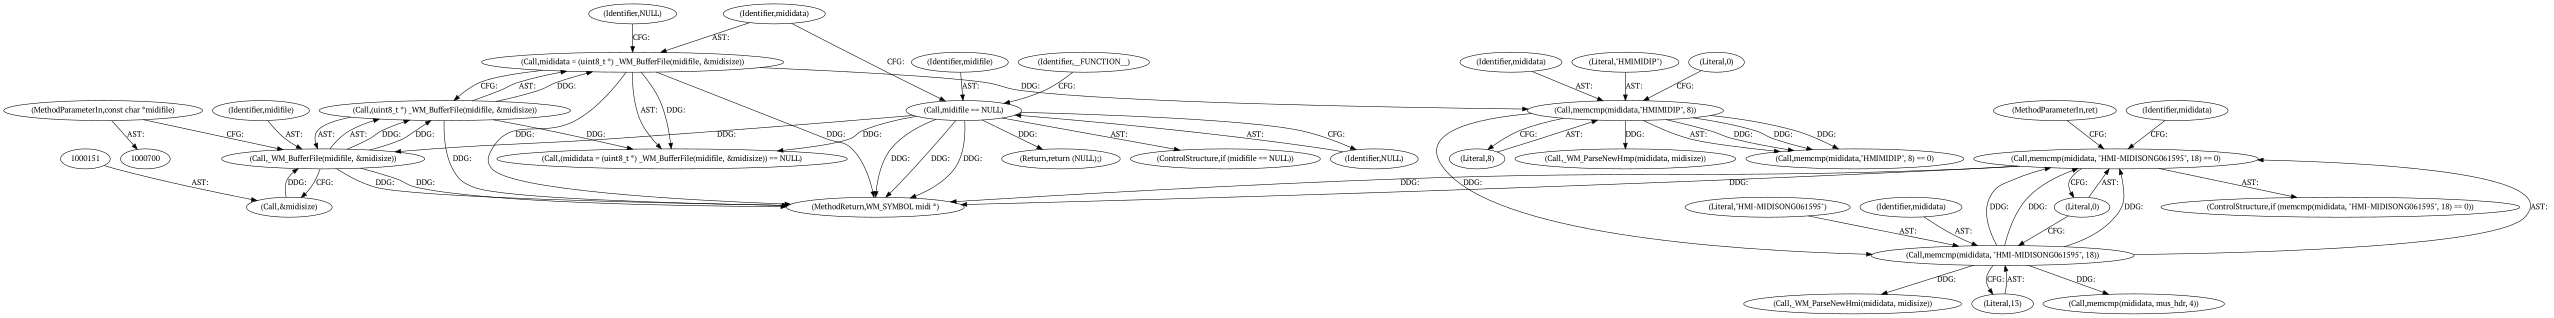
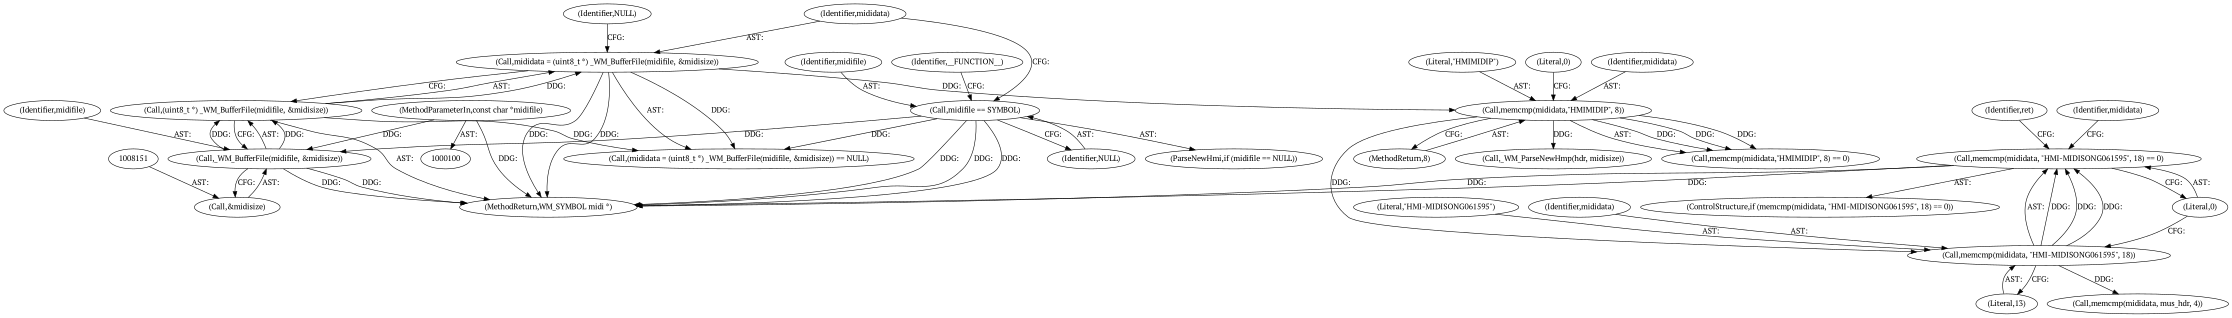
node "(Call,midifile == NULL)": label "(Call,midifile == NULL)" -> "(Call,midifile == SYMBOL)"
node "(MethodParameterIn,ret)": label "(MethodParameterIn,ret)" -> "(Identifier,ret)"
edge "(MethodParameterIn,const char *midifile)" -> "(Call,_WM_BufferFile(midifile, &midisize))": label "CFG: " -> "DDG: "
edge "(Call,(uint8_t *) _WM_BufferFile(midifile, &midisize))" -> "(Call,_WM_BufferFile(midifile, &midisize))": label "AST: " -> "CFG: "
node "1000151": label "1000151" -> "1008151"
node "1000700": label "1000700" -> "1000100"
edge "(Call,(uint8_t *) _WM_BufferFile(midifile, &midisize))" -> "(MethodReturn,WM_SYMBOL midi *)": label "DDG: " -> "AST: "
node "(Return,return (NULL);)": removed
node "(ControlStructure,if (midifile == NULL))": label "(ControlStructure,if (midifile == NULL))" -> "(ParseNewHmi,if (midifile == NULL))"
node "(Literal,8)": label "(Literal,8)" -> "(MethodReturn,8)"
node "(Call,_WM_ParseNewHmp(mididata, midisize))": label "(Call,_WM_ParseNewHmp(mididata, midisize))" -> "(Call,_WM_ParseNewHmp(hdr, midisize))"
edge "(MethodParameterIn,const char *midifile)" -> "(MethodReturn,WM_SYMBOL midi *)": added, label "DDG:"
edge "(Call,&midisize)" -> "(Call,_WM_BufferFile(midifile, &midisize))": label "DDG: " -> "AST: "
node "(Call,_WM_ParseNewHmi(mididata, midisize))": removed
